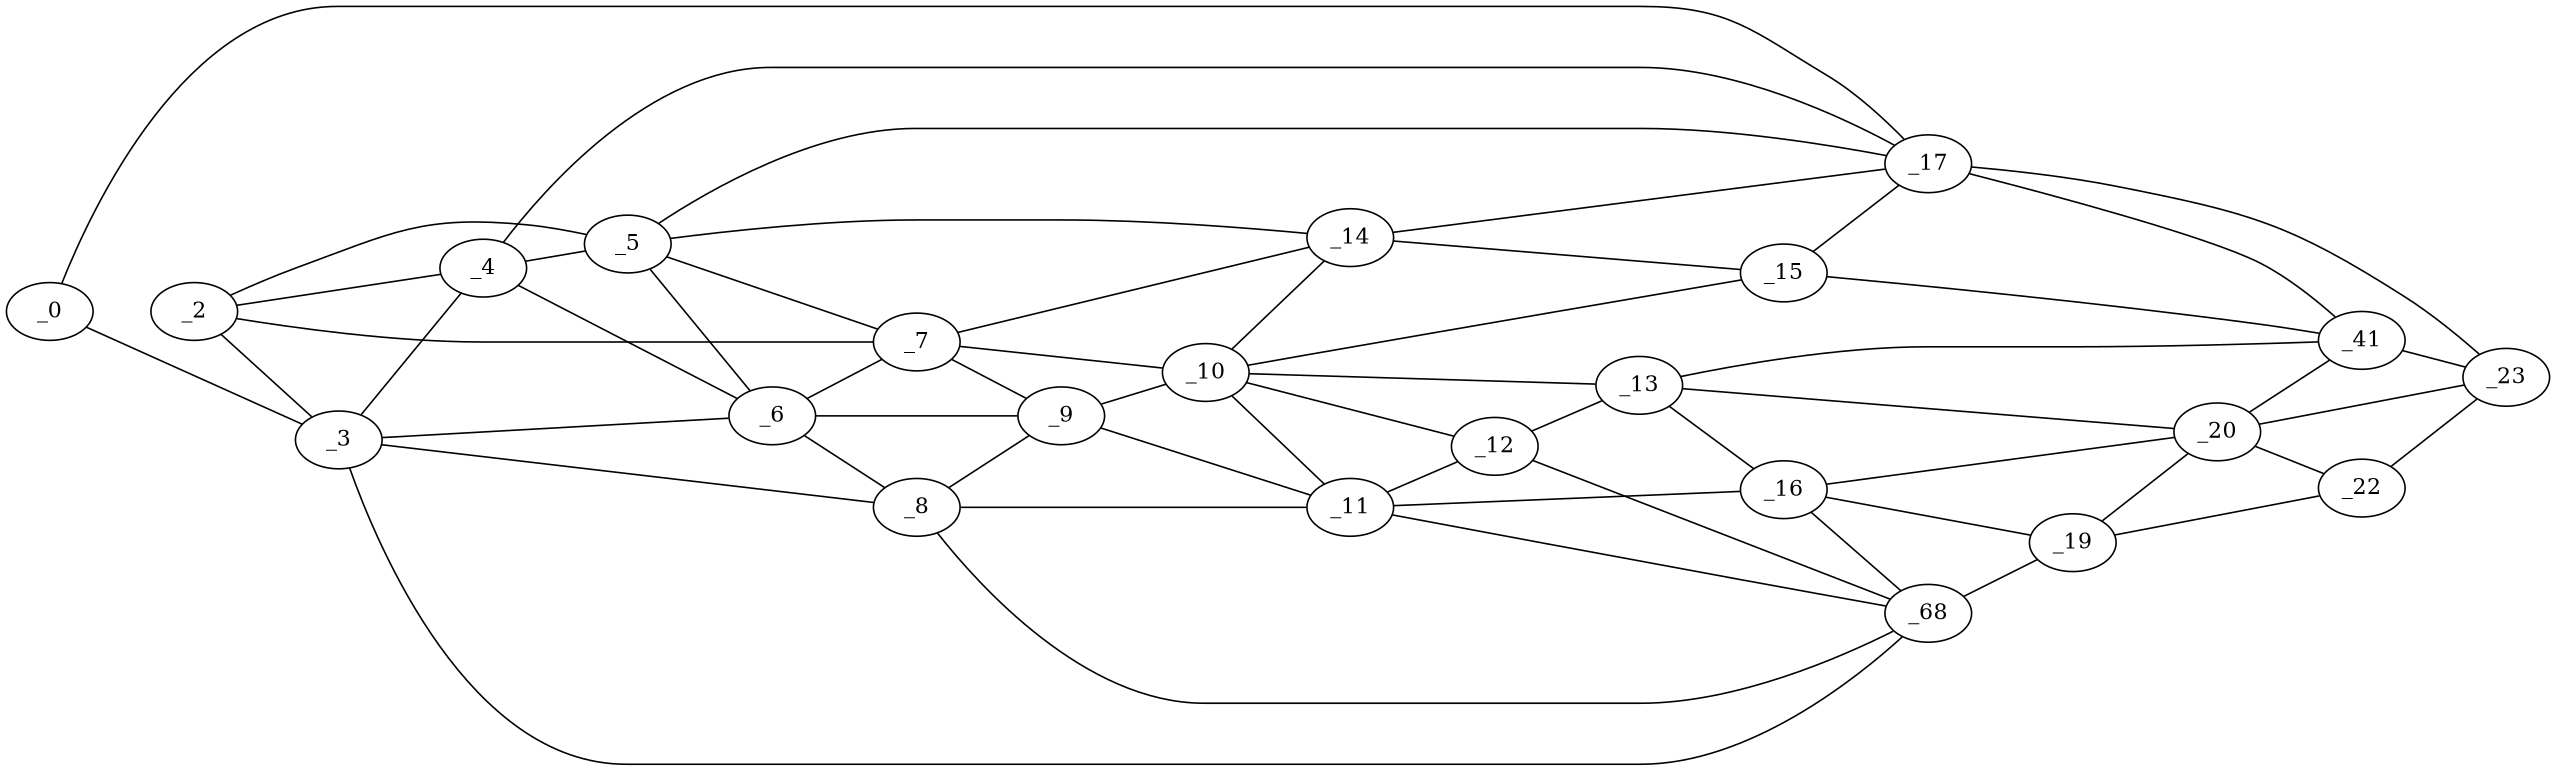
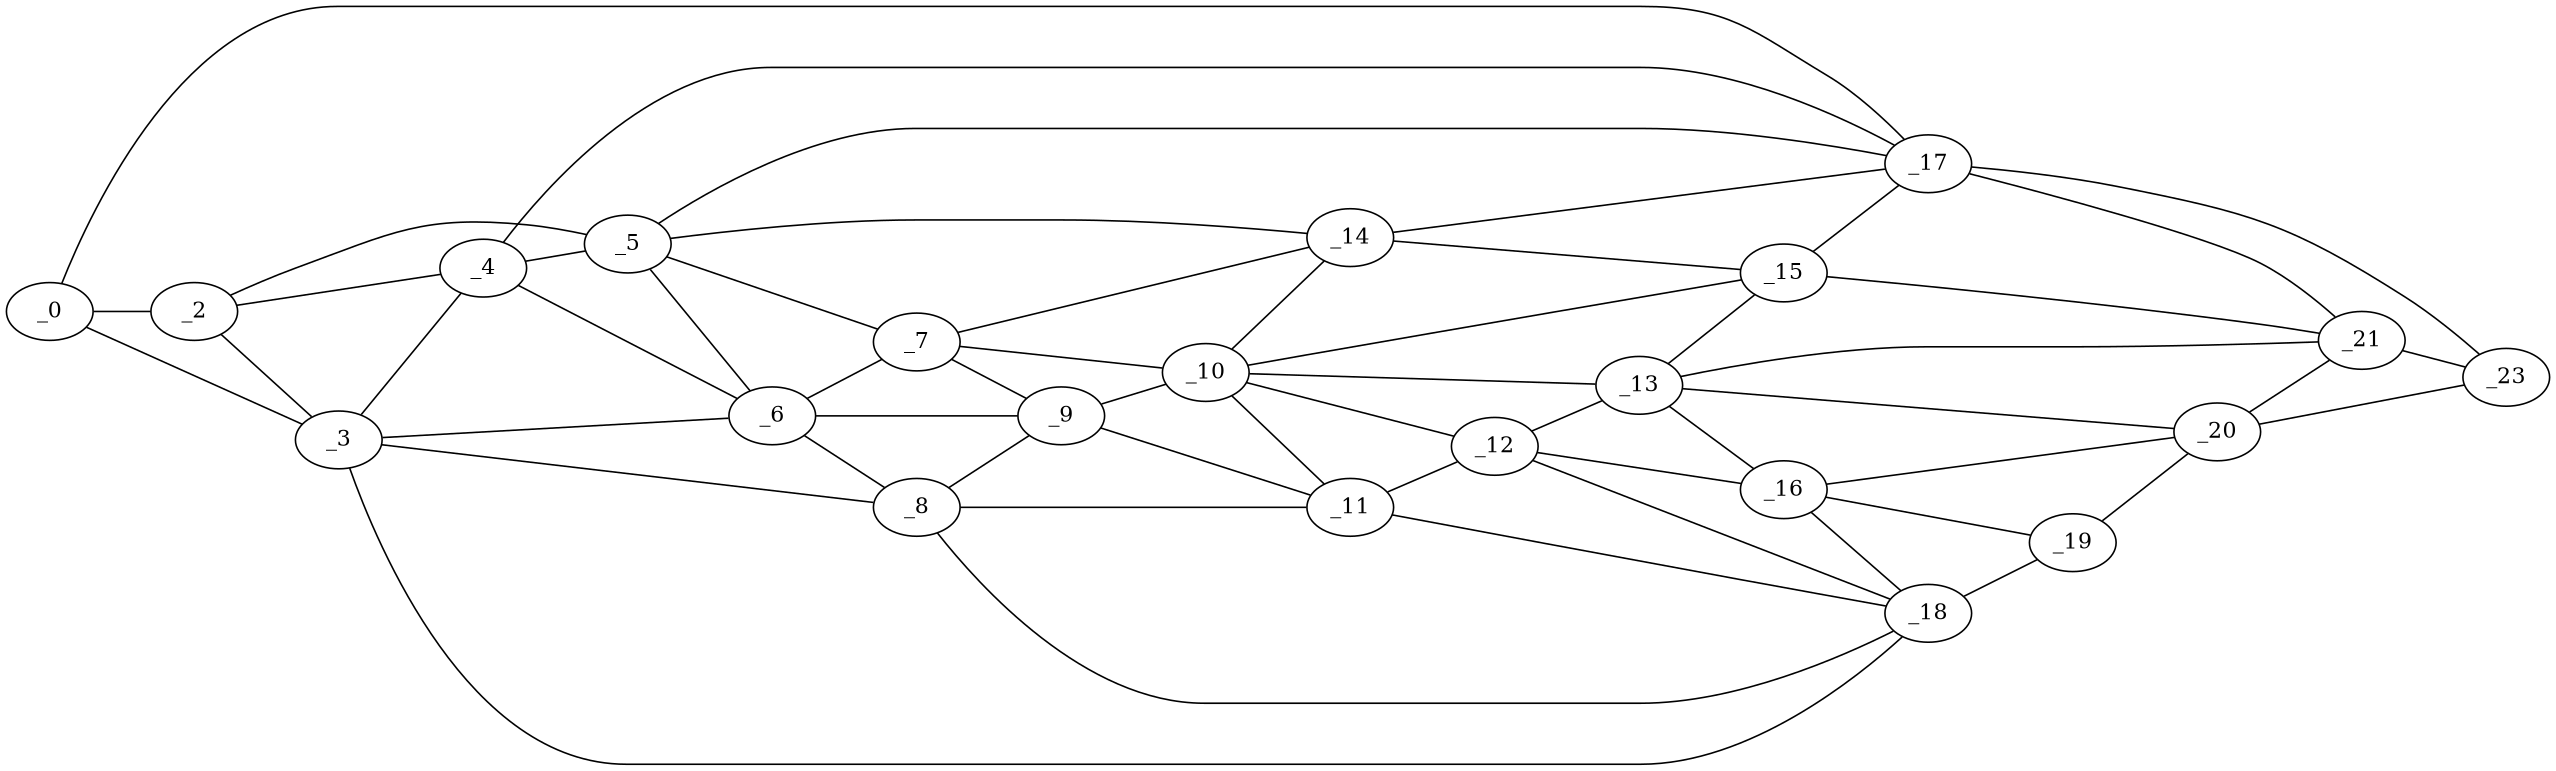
edge "_15" -- "_13": added
node "_41": label "_41" -> "_21"
edge "_2" -- "_7": now "_2" -- "_0"
node "_22": removed
edge "_16" -- "_11": now "_16" -- "_12"
node "_68": label "_68" -> "_18"
